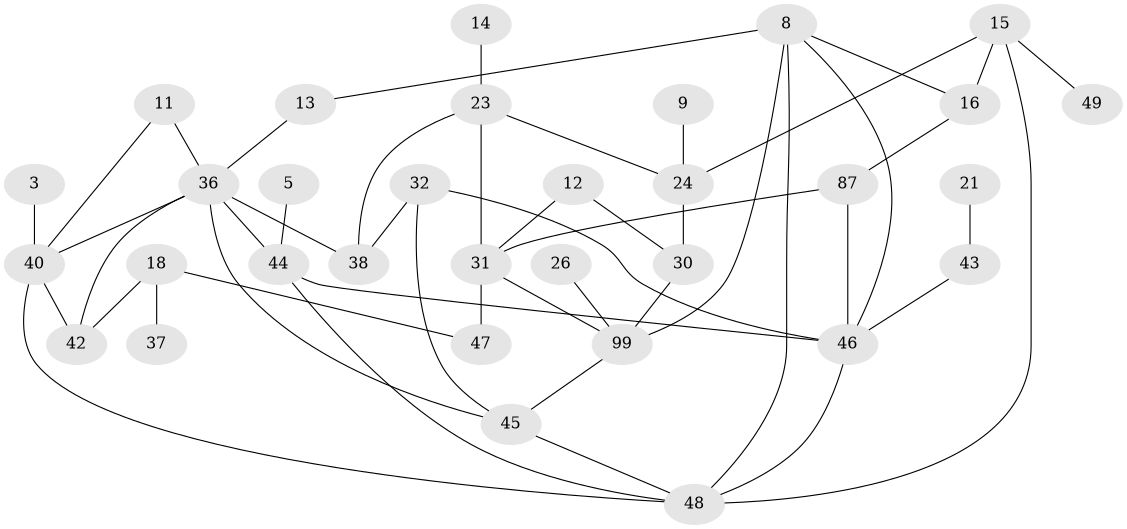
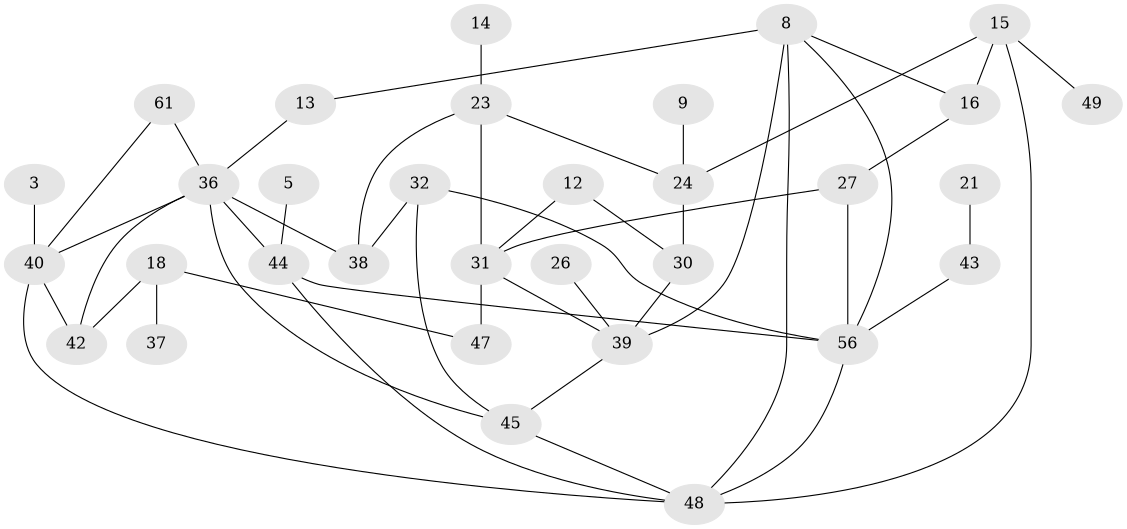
node "11": label "11" -> "61"
node "87": label "87" -> "27"
node "99": label "99" -> "39"
node "46": label "46" -> "56"
